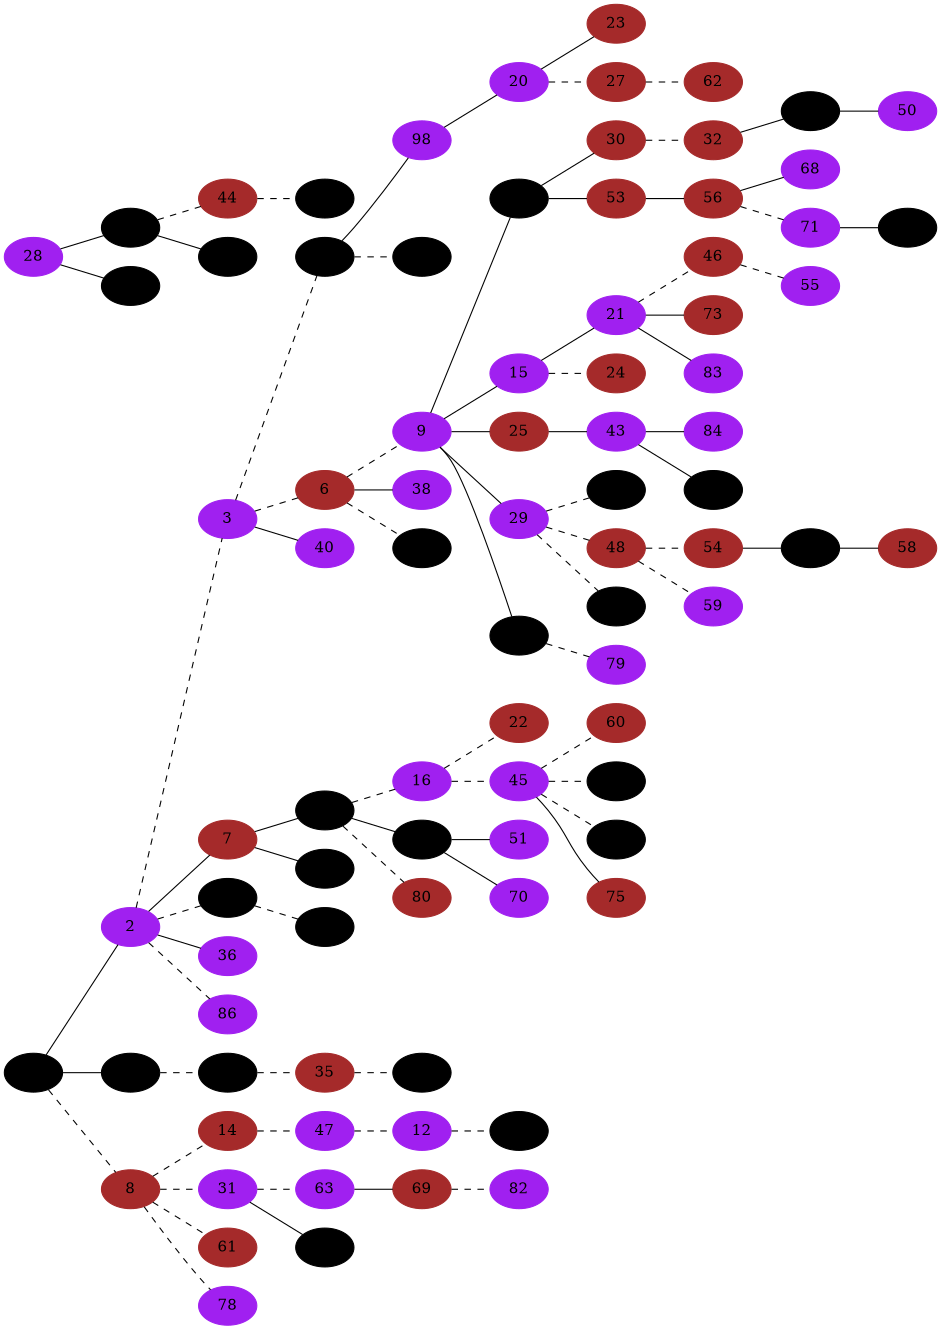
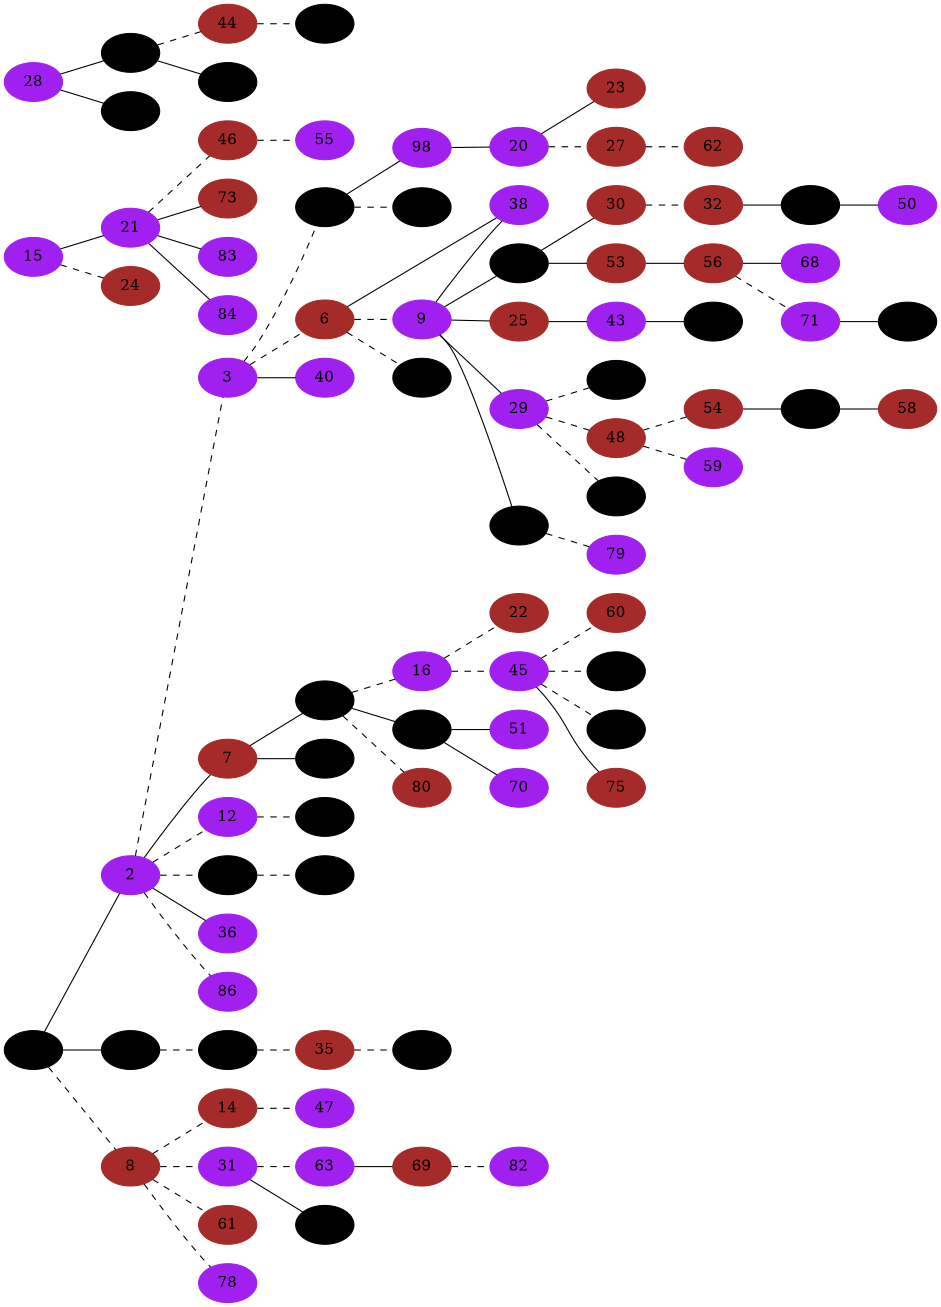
edge "15" -- "9": now "38" -- "9"
edge "43" -- "84": now "21" -- "84"
edge "47" -- "12": now "2" -- "12"
